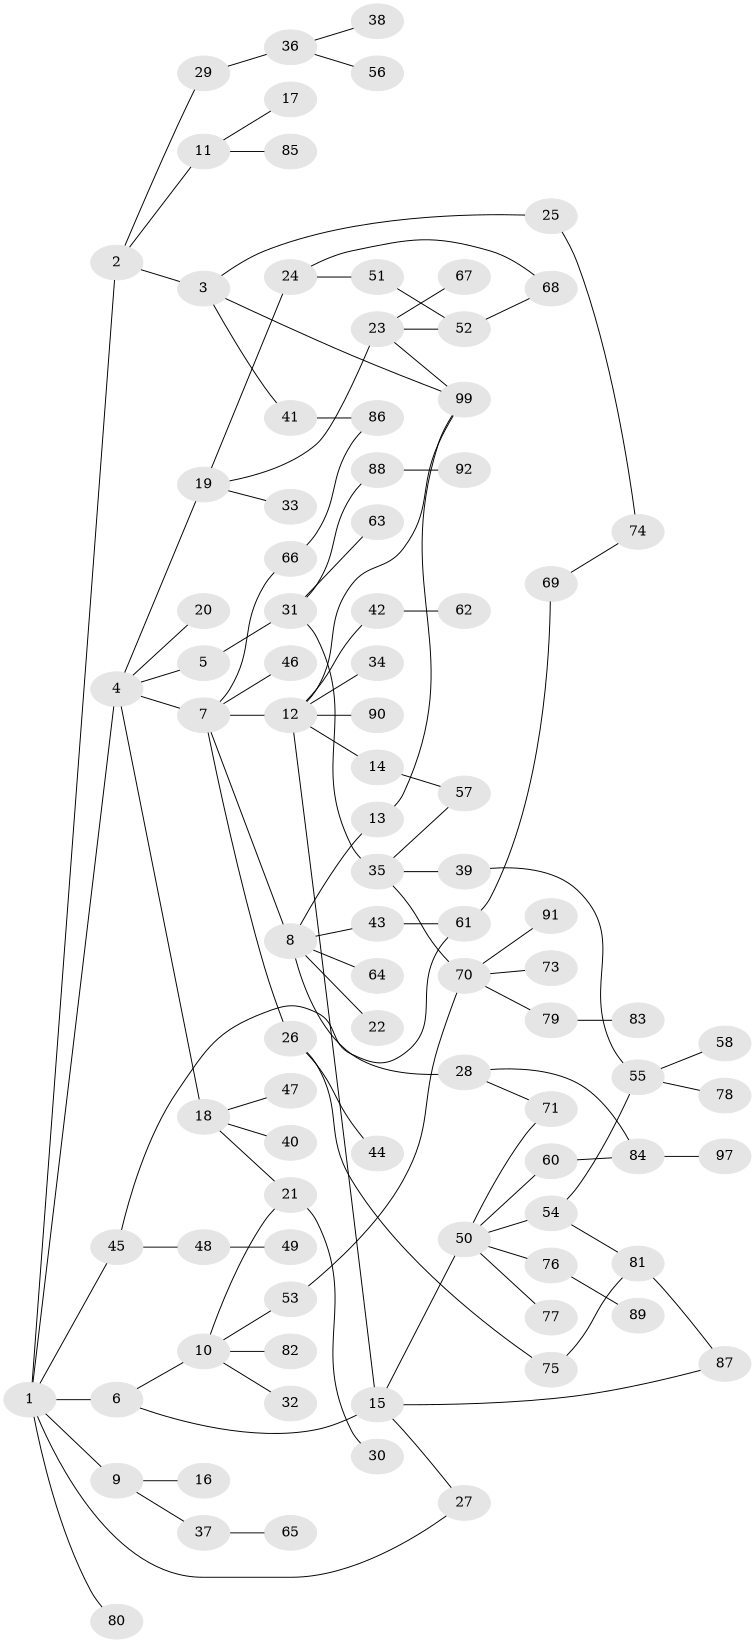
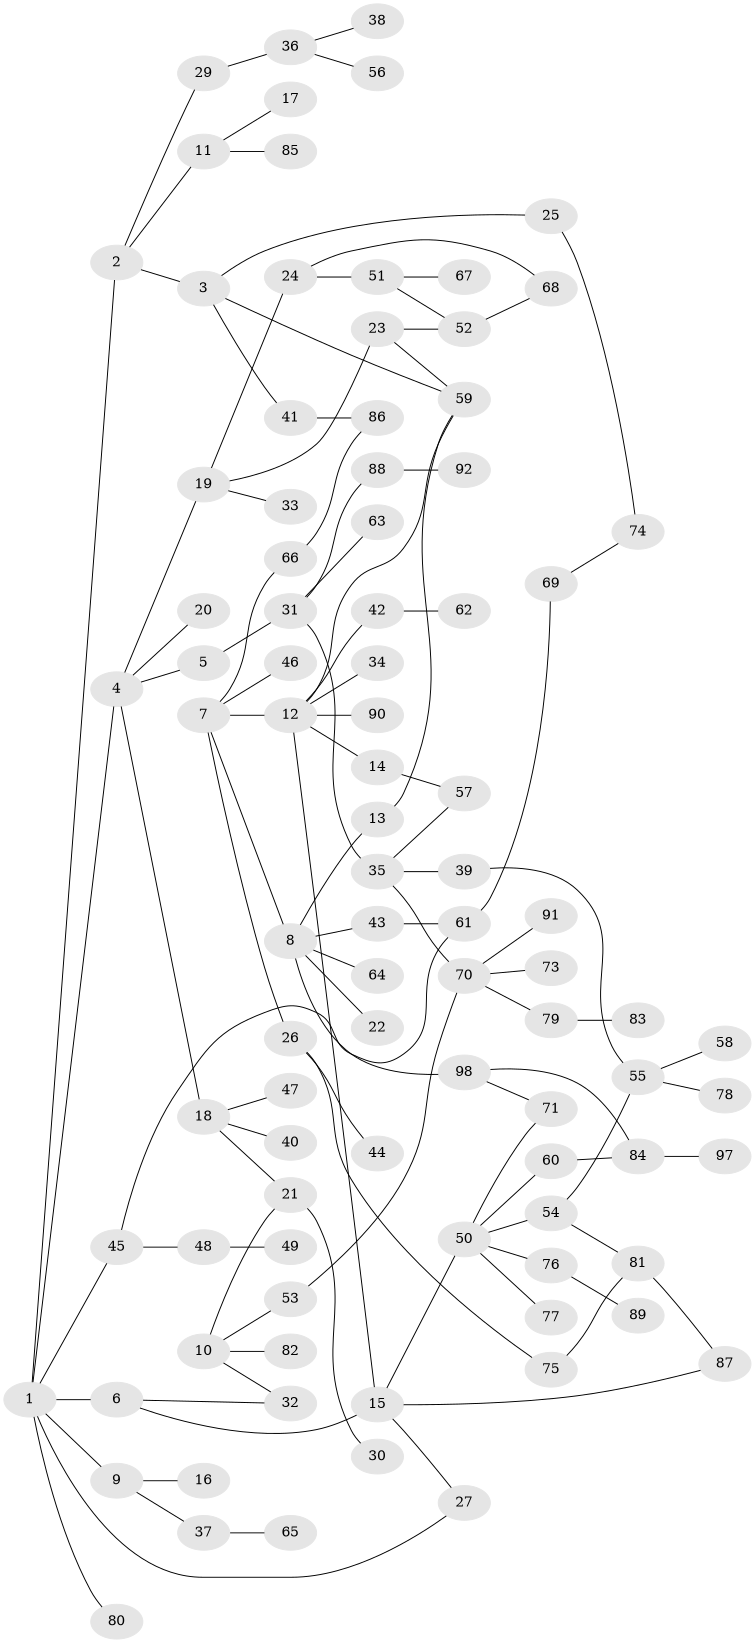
edge "67" -- "23": now "67" -- "51"
node "99": label "99" -> "59"
edge "4" -- "7": removed
node "28": label "28" -> "98"
edge "10" -- "6": now "32" -- "6"
